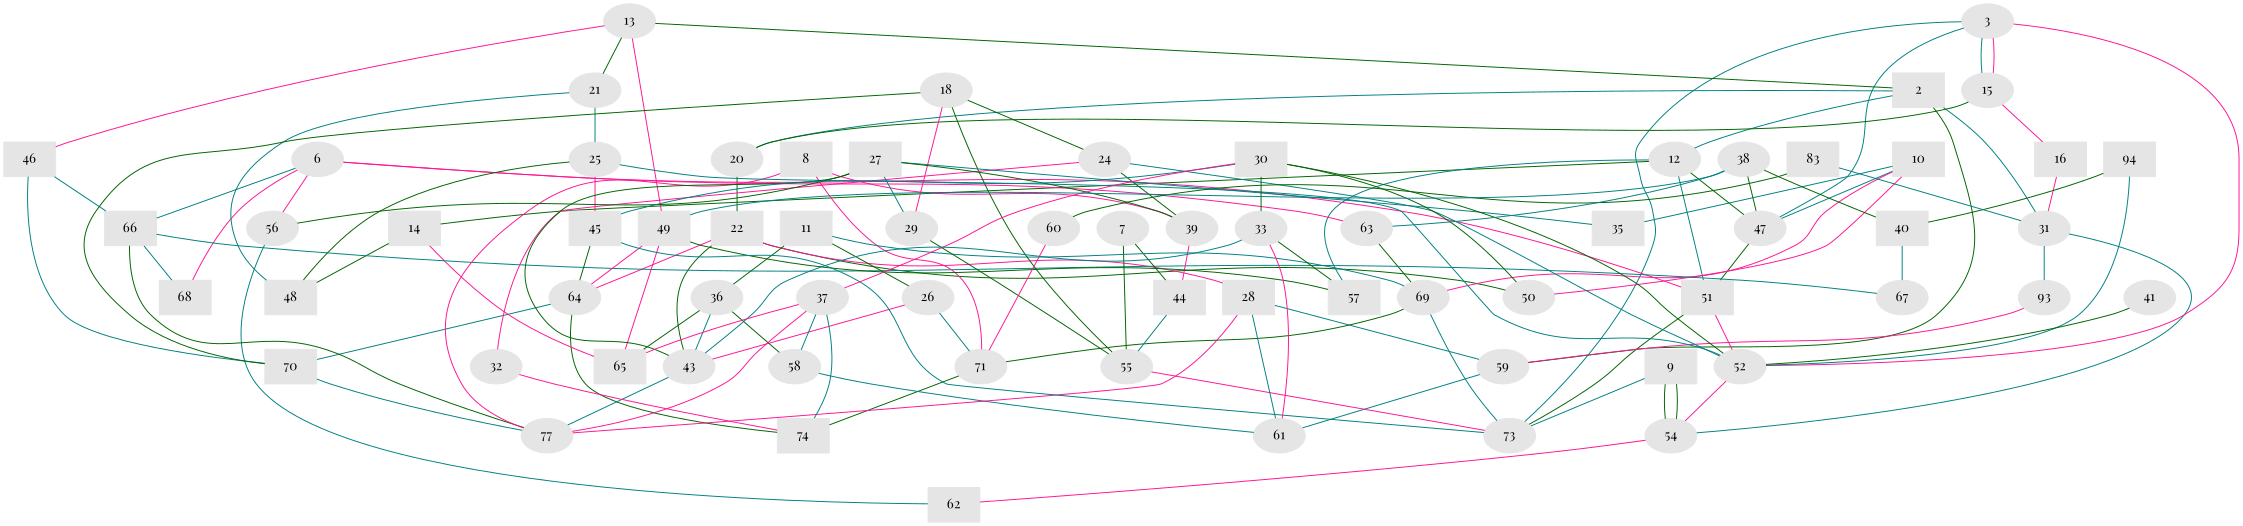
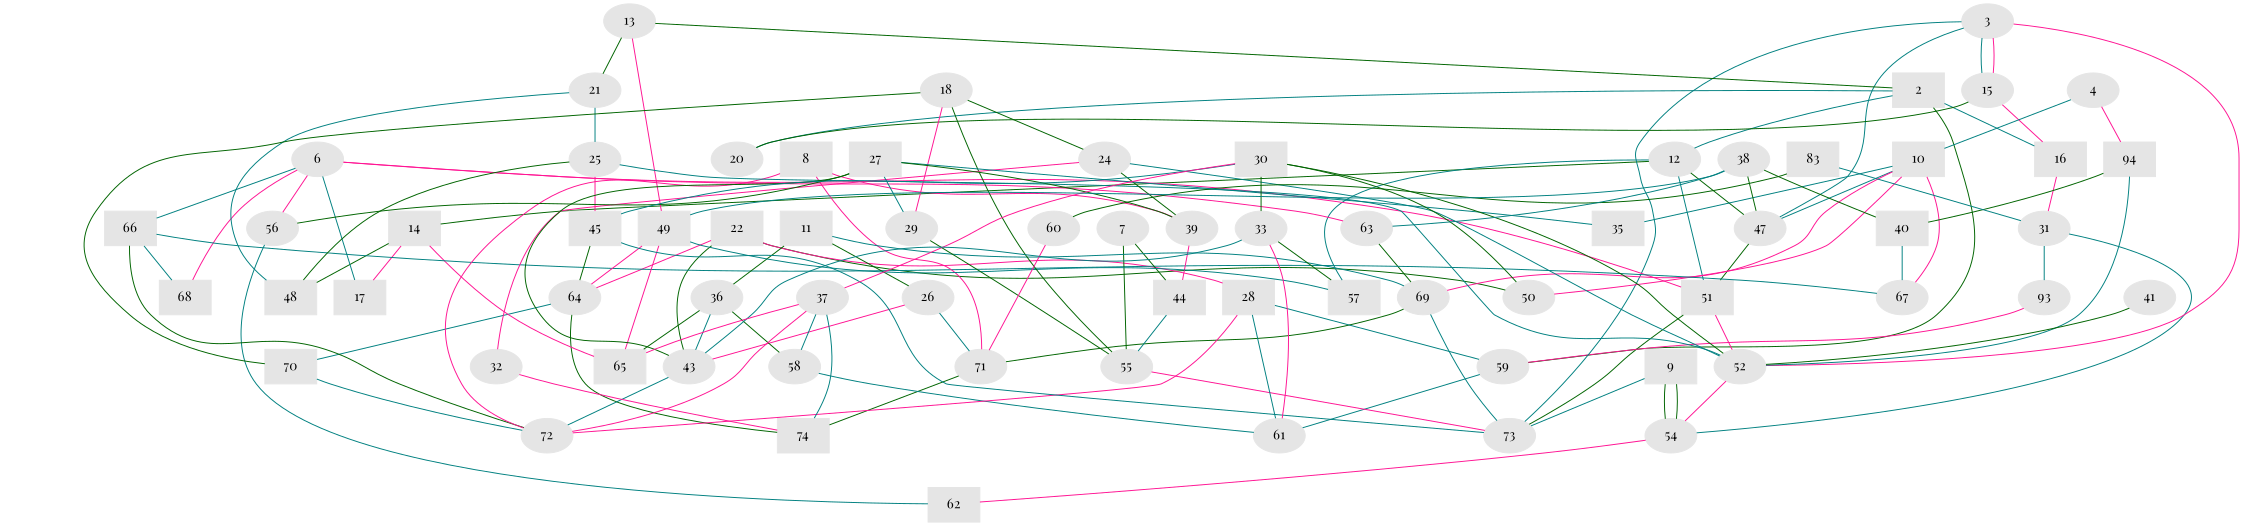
node "4": added
edge "2" -- "31": now "2" -- "16"
node "46": removed
edge "20" -- "22": removed
edge "10" -- "67": added
edge "49" -- "57": color darkgreen -> teal
node "17": added
node "77": label "77" -> "72"
